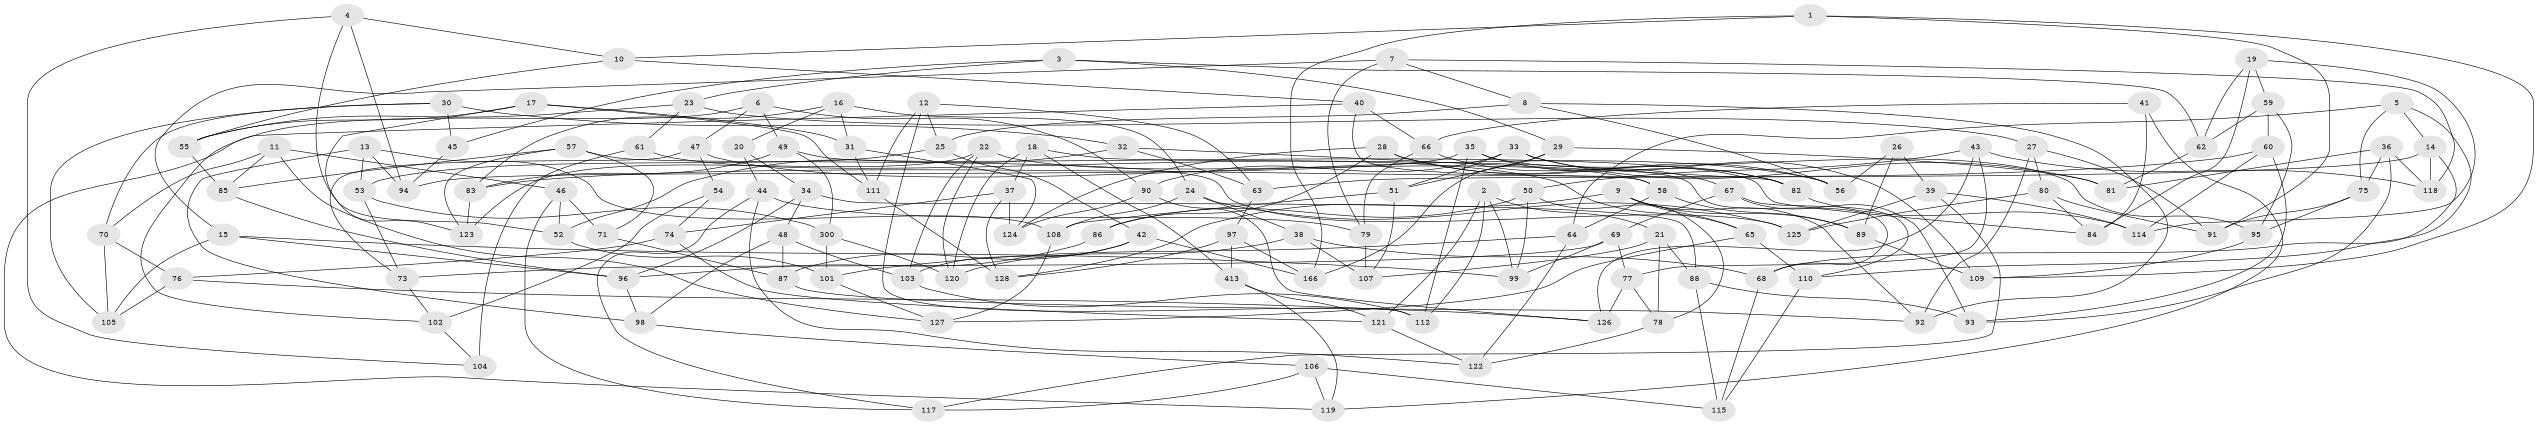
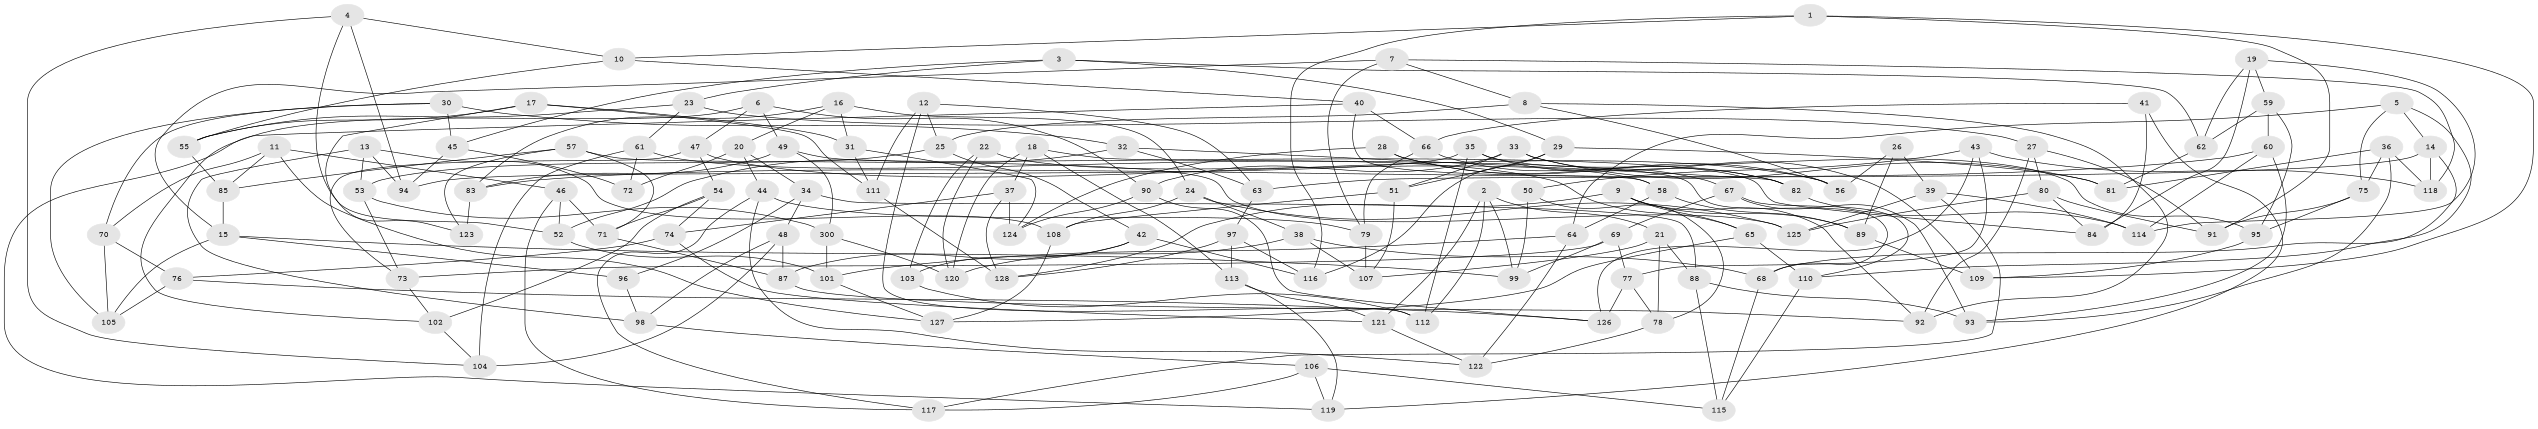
edge "22" -- "123": removed
node "72": added
edge "54" -- "71": added
node "86": removed
edge "85" -- "96": now "85" -- "15"
edge "48" -- "103": now "48" -- "104"
node "413": label "413" -> "113"
node "166": label "166" -> "116"
